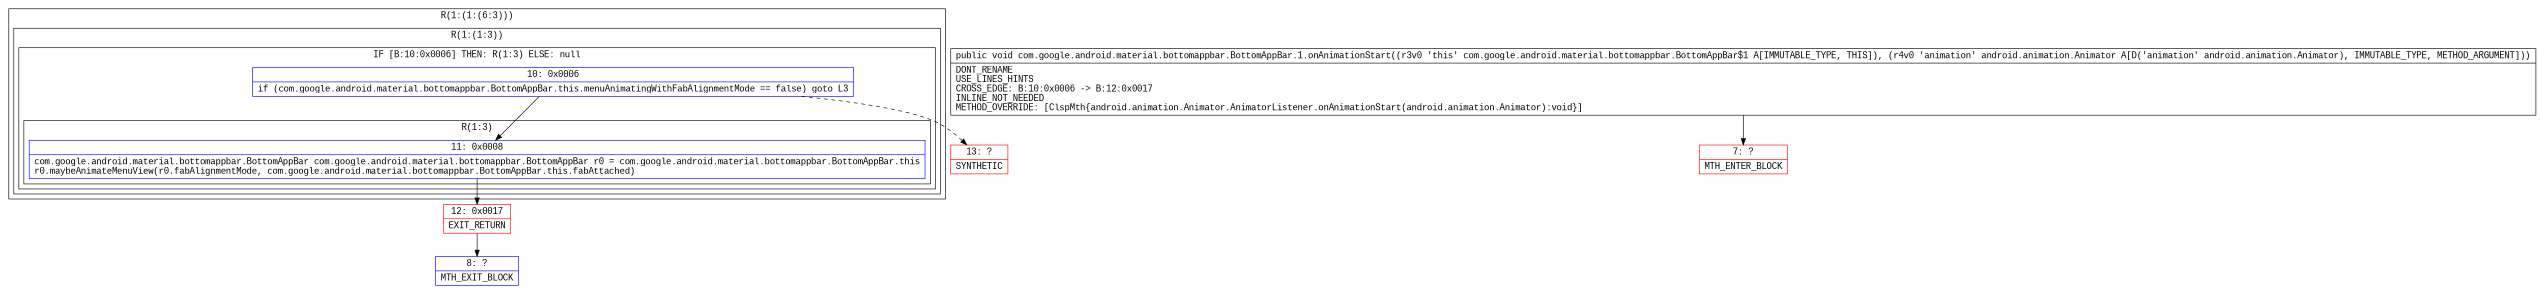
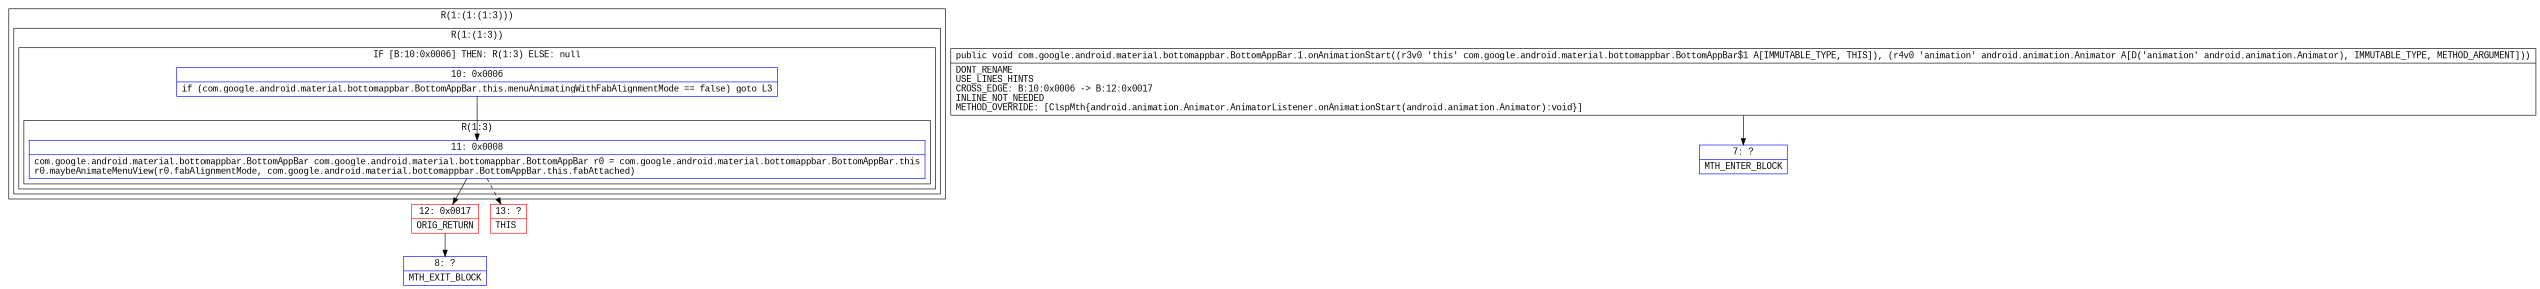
cluster "R(1:(1:(6:3)))": label "R(1:(1:(6:3)))" -> "R(1:(1:(1:3)))"
edge "10: 0x0006" -> "13: ?": now "11: 0x0008" -> "13: ?"
node "7: ?": color red -> blue
node "13: ?": text "SYNTHETIC" -> "THIS"
node "12: 0x0017": text "EXIT_RETURN" -> "ORIG_RETURN"
